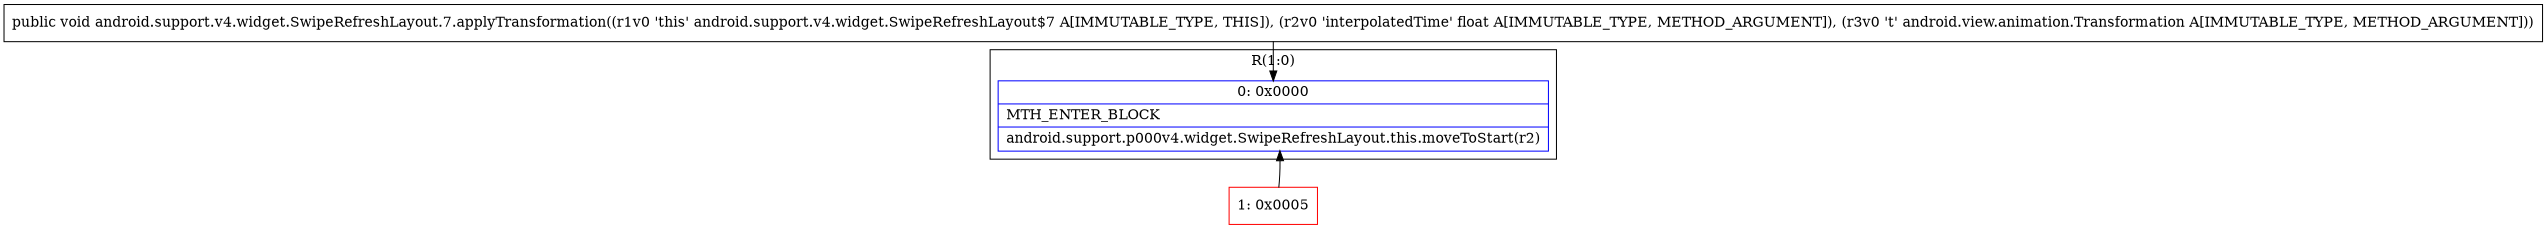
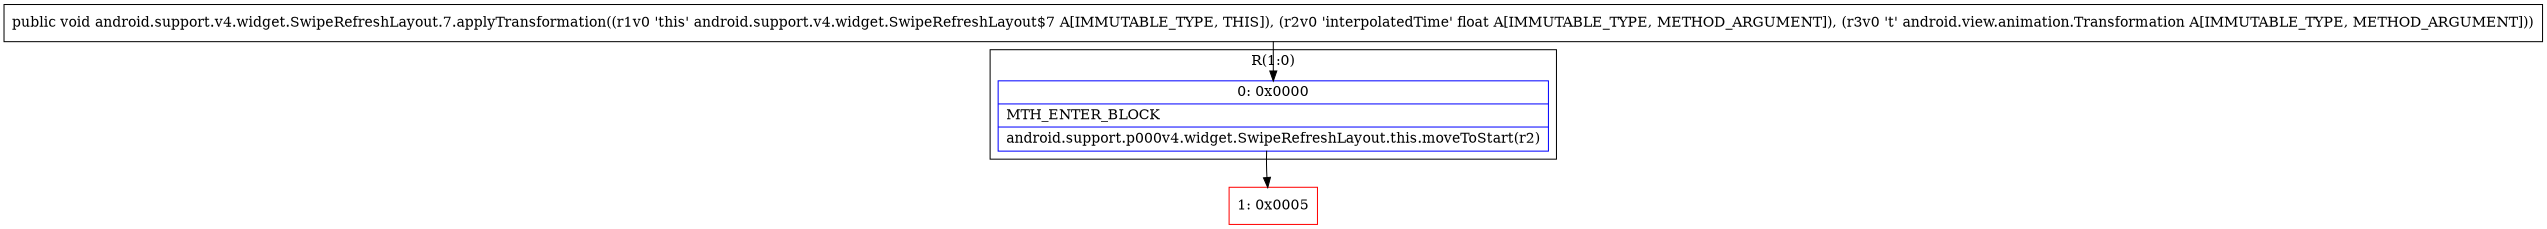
edge "1: 0x0005" -> "0: 0x0000": reversed
